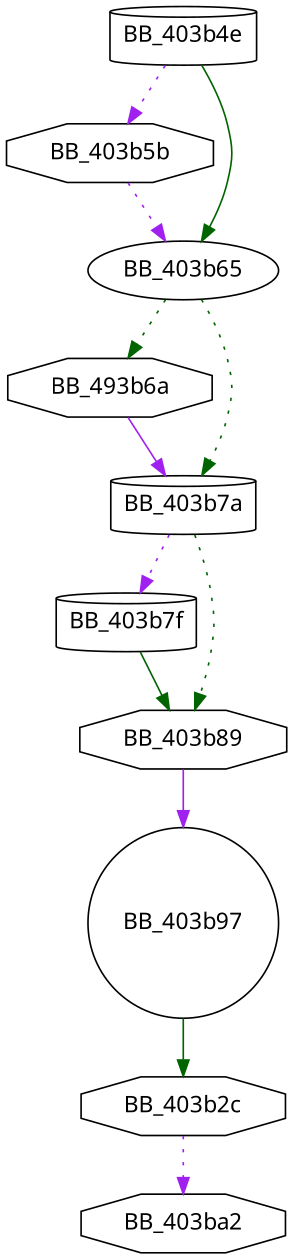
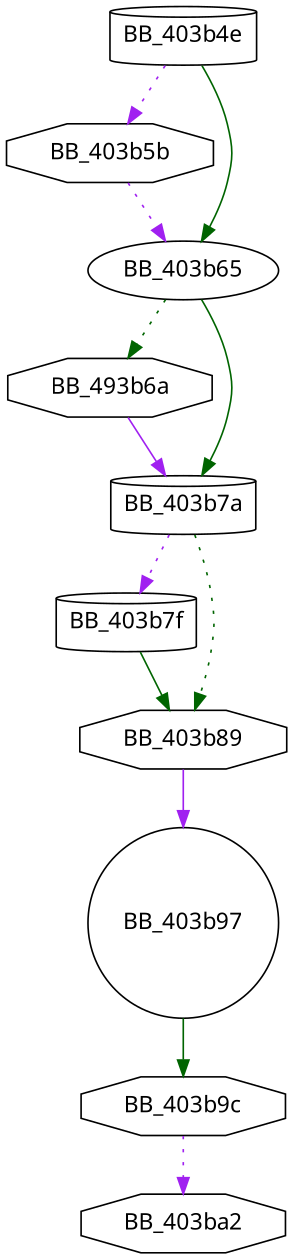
edge "BB_403b65" -> "BB_403b7a": style dotted -> solid
node "BB_403b2c": label "BB_403b2c" -> "BB_403b9c"
